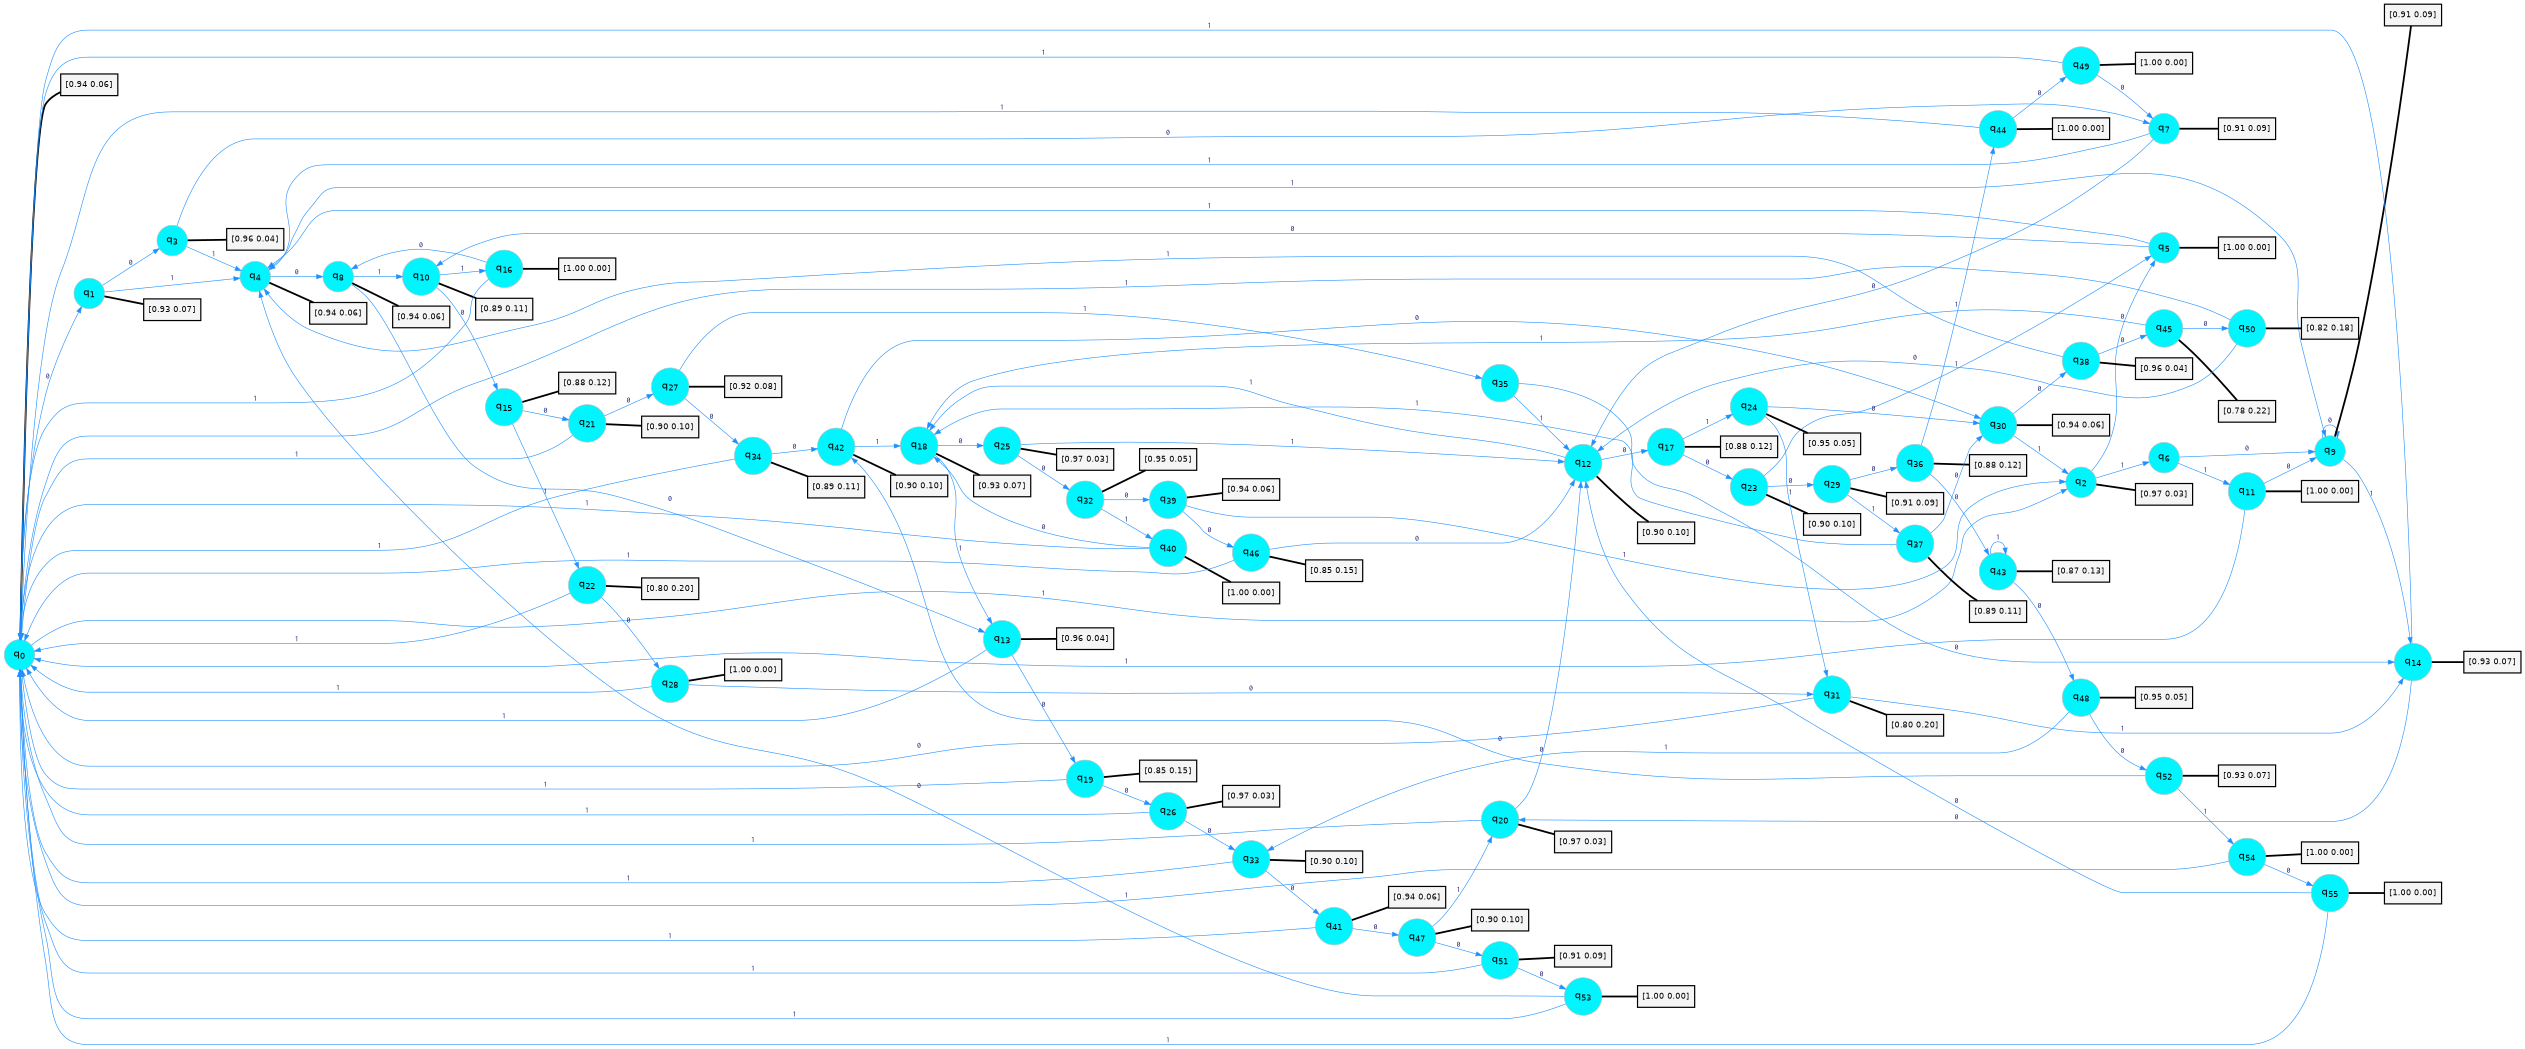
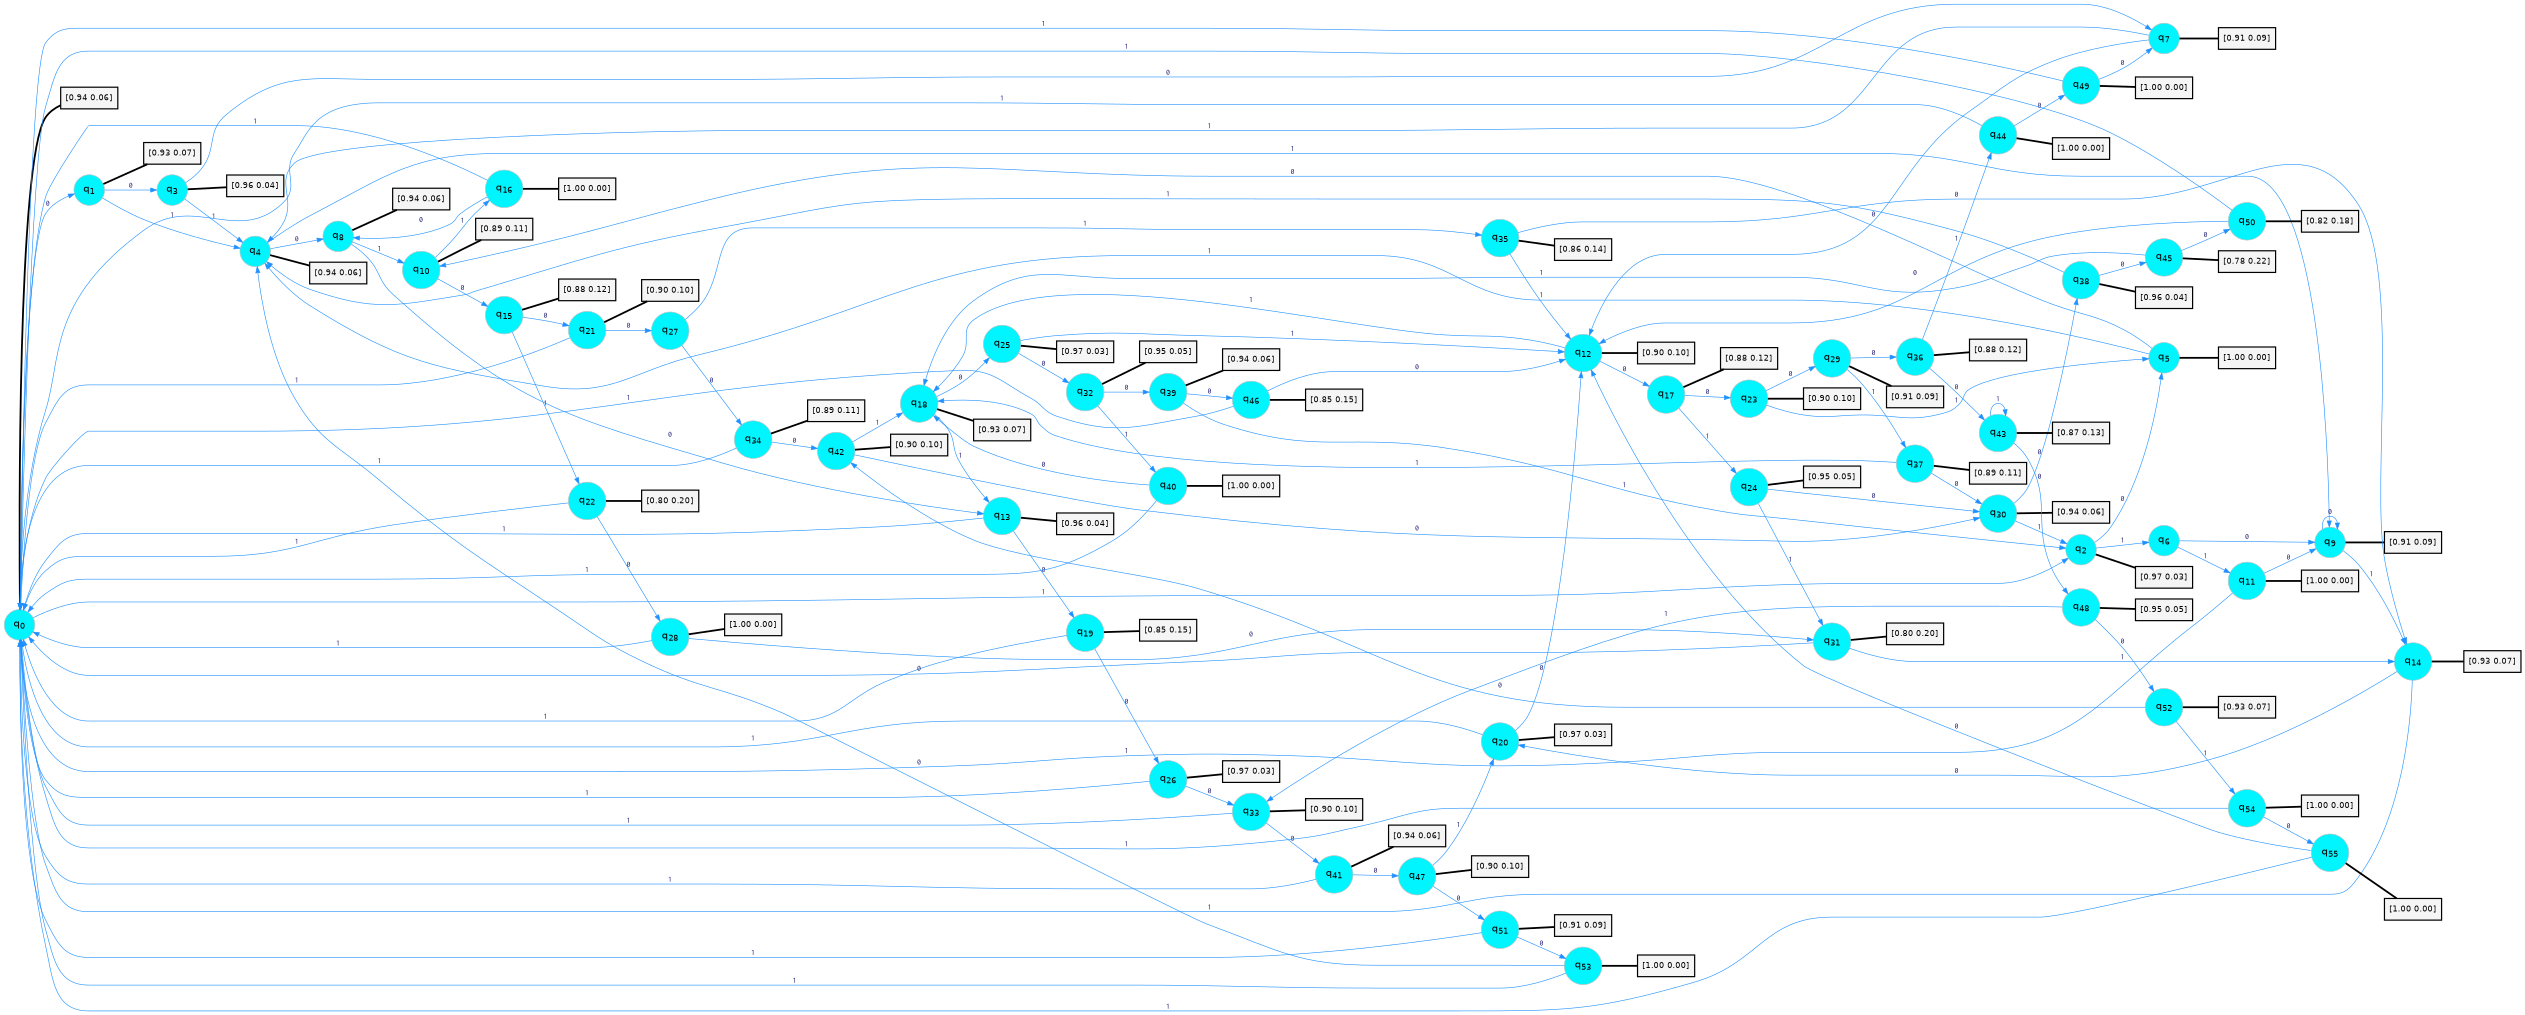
node "[0.86 0.14]": added
node "[0.92 0.08]": removed
